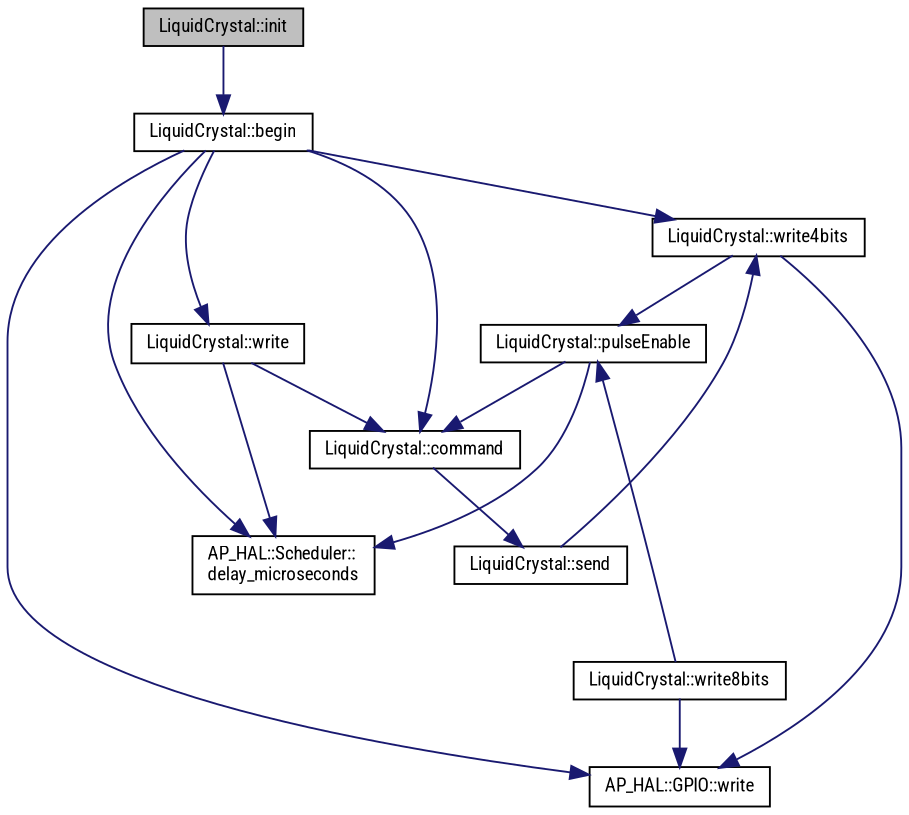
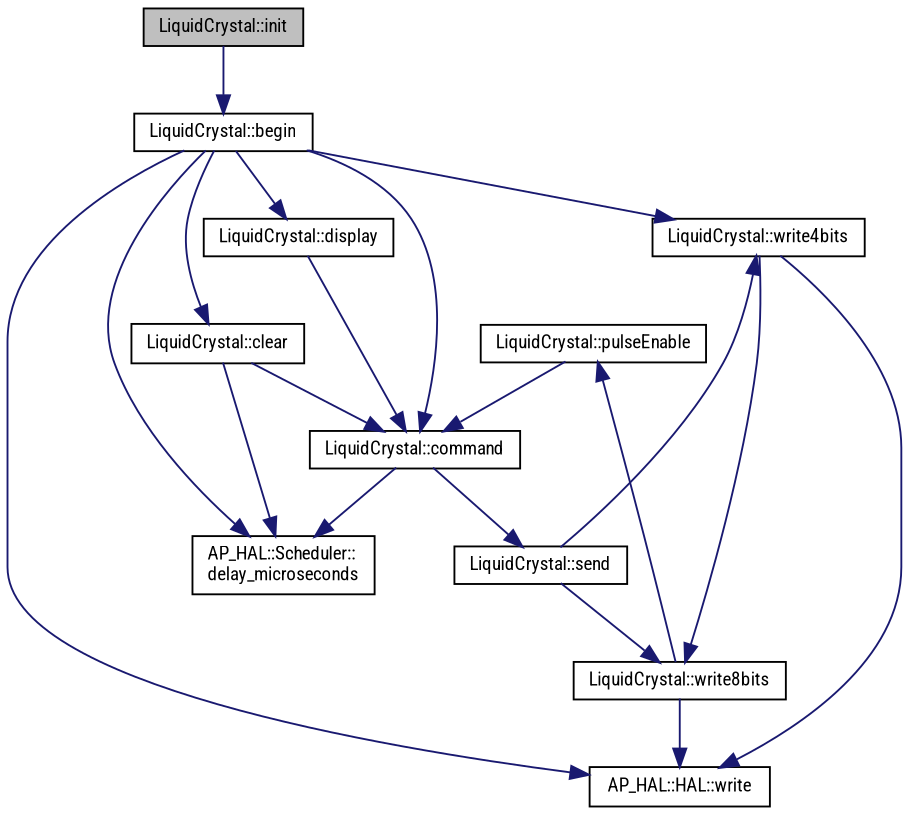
node "LiquidCrystal::display": added
edge "LiquidCrystal::write4bits" -> "LiquidCrystal::pulseEnable": now "LiquidCrystal::write4bits" -> "LiquidCrystal::write8bits"
node "LiquidCrystal::write": label "LiquidCrystal::write" -> "LiquidCrystal::clear"
edge "LiquidCrystal::pulseEnable" -> "AP_HAL::Scheduler:: delay_microseconds": now "LiquidCrystal::command" -> "AP_HAL::Scheduler:: delay_microseconds"
edge "LiquidCrystal::send" -> "LiquidCrystal::write8bits": added
node "AP_HAL::GPIO::write": label "AP_HAL::GPIO::write" -> "AP_HAL::HAL::write"
